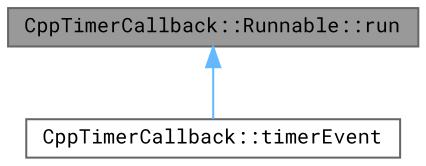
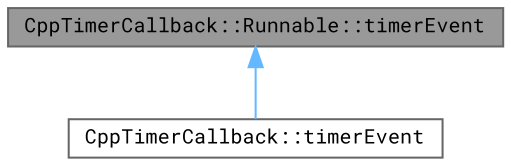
node "CppTimerCallback::Runnable::run": label "CppTimerCallback::Runnable::run" -> "CppTimerCallback::Runnable::timerEvent"
